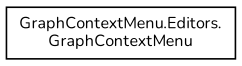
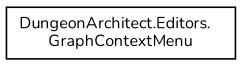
node "GraphContextMenu.Editors. GraphContextMenu": label "GraphContextMenu.Editors. GraphContextMenu" -> "DungeonArchitect.Editors. GraphContextMenu"
